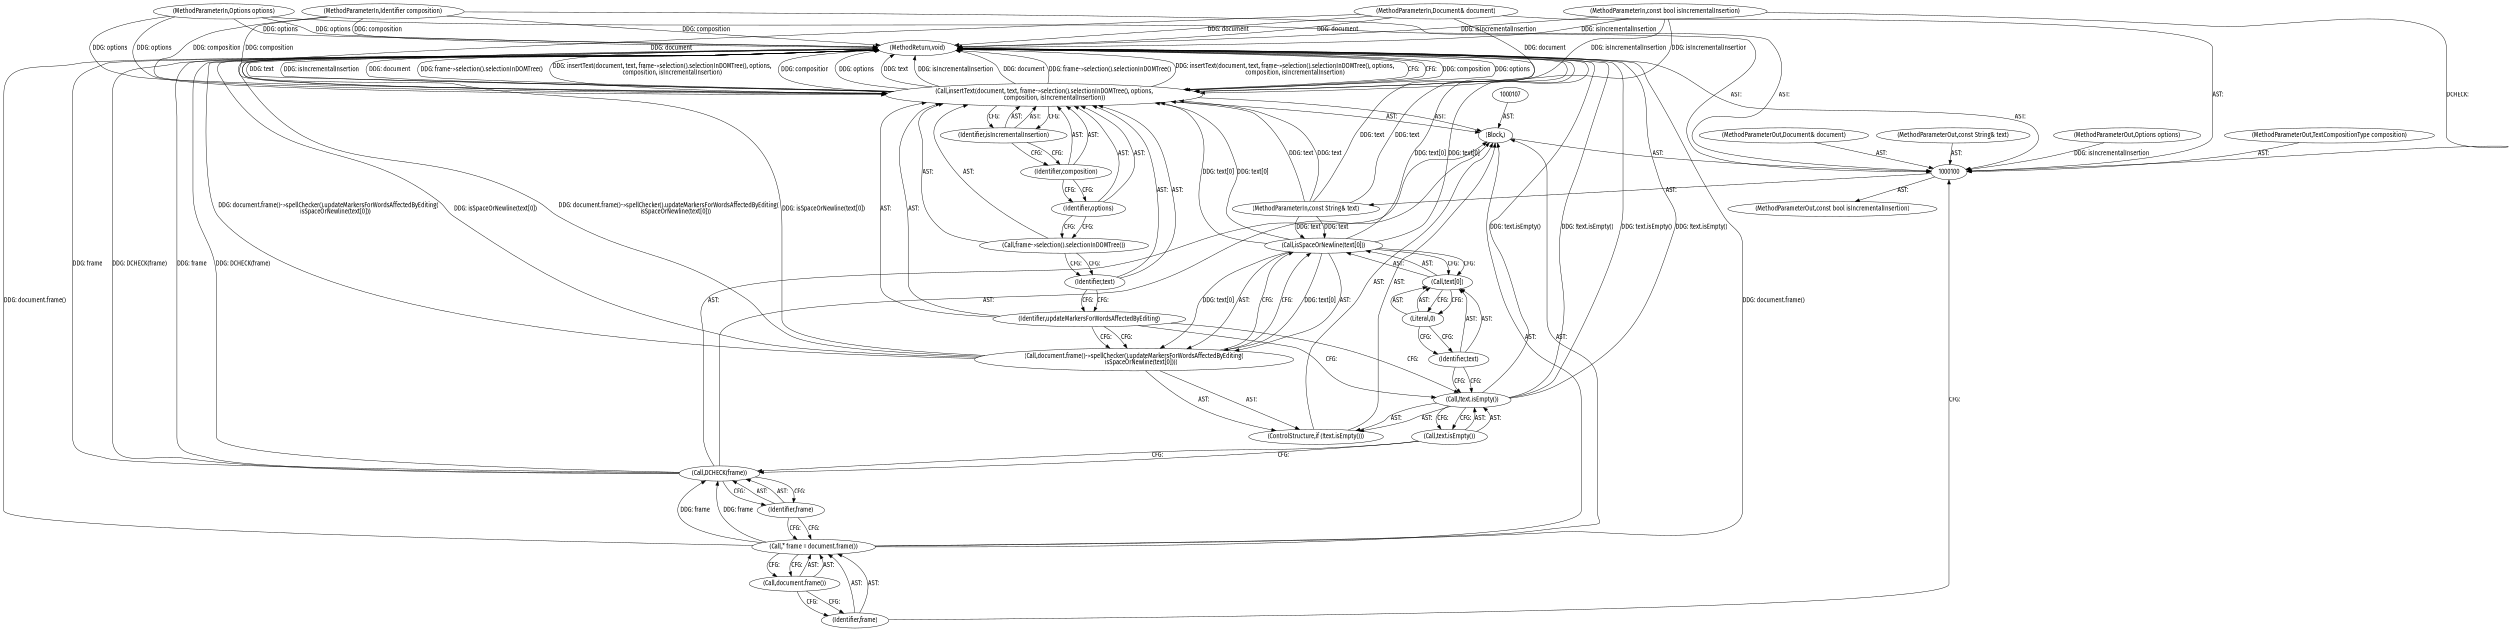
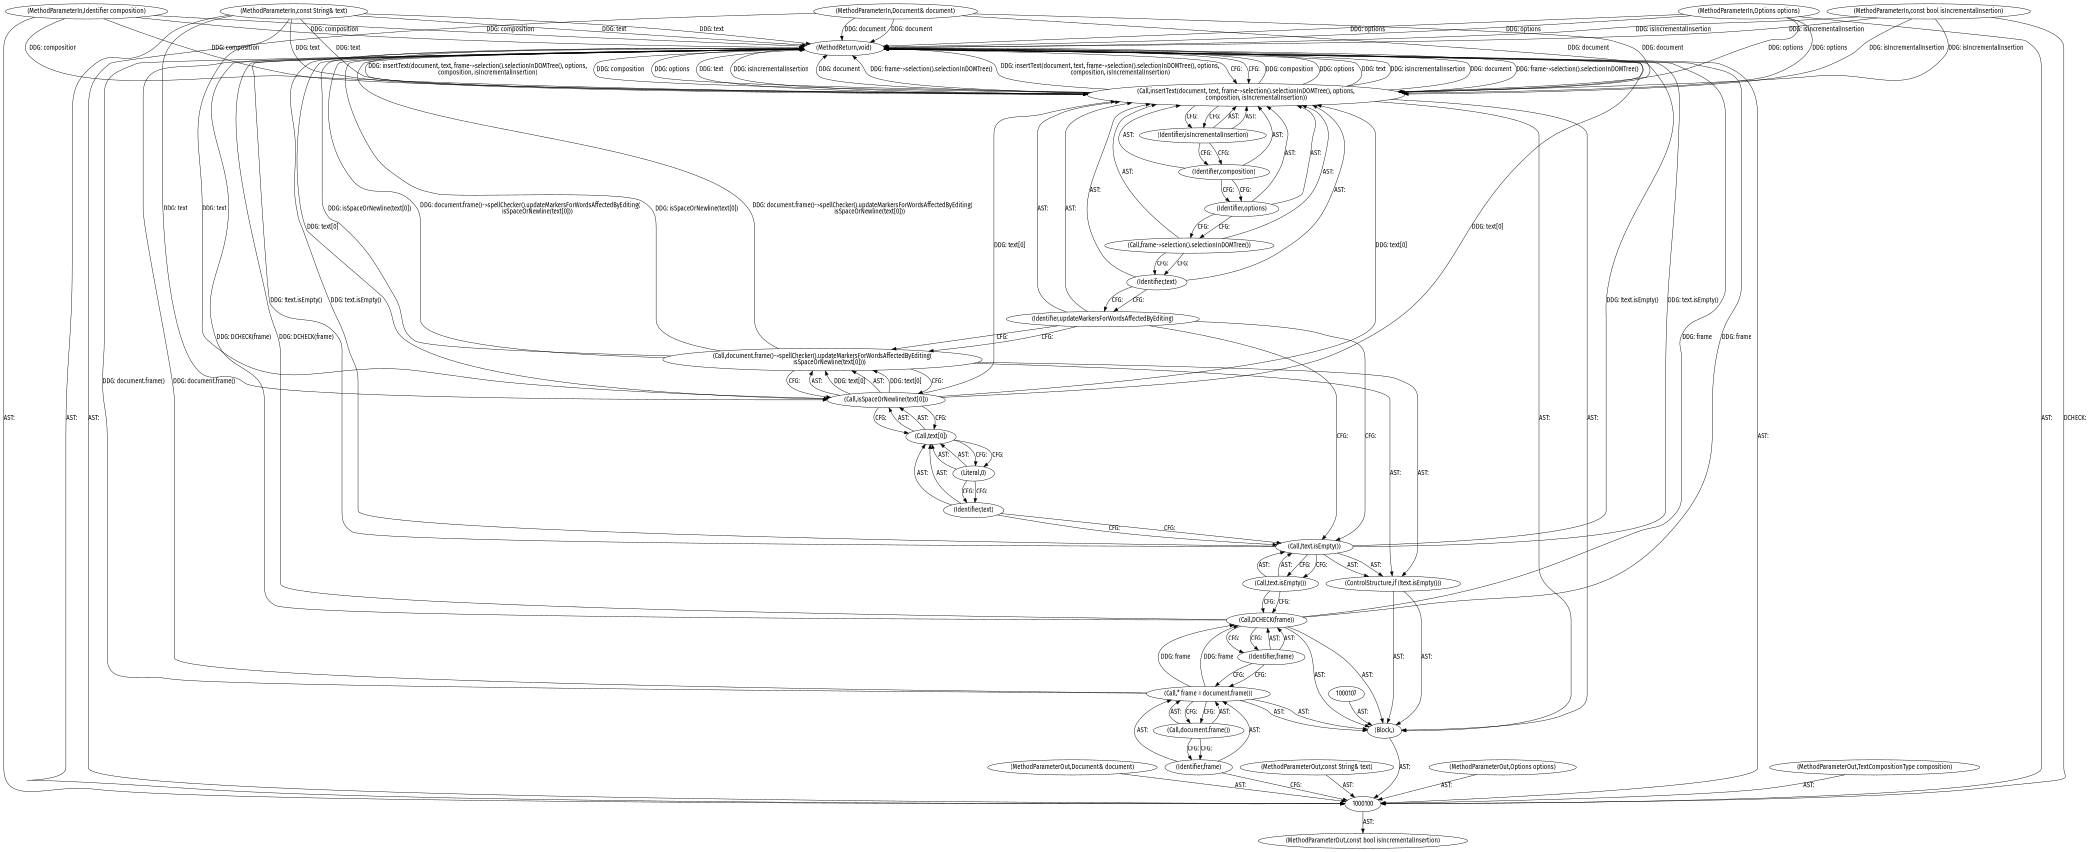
edge "(MethodParameterOut,Options options)" -> "1000100": label "DDG: isIncrementalInsertion" -> "AST: "
edge "1000100" -> "(MethodParameterIn,const String& text)": reversed
